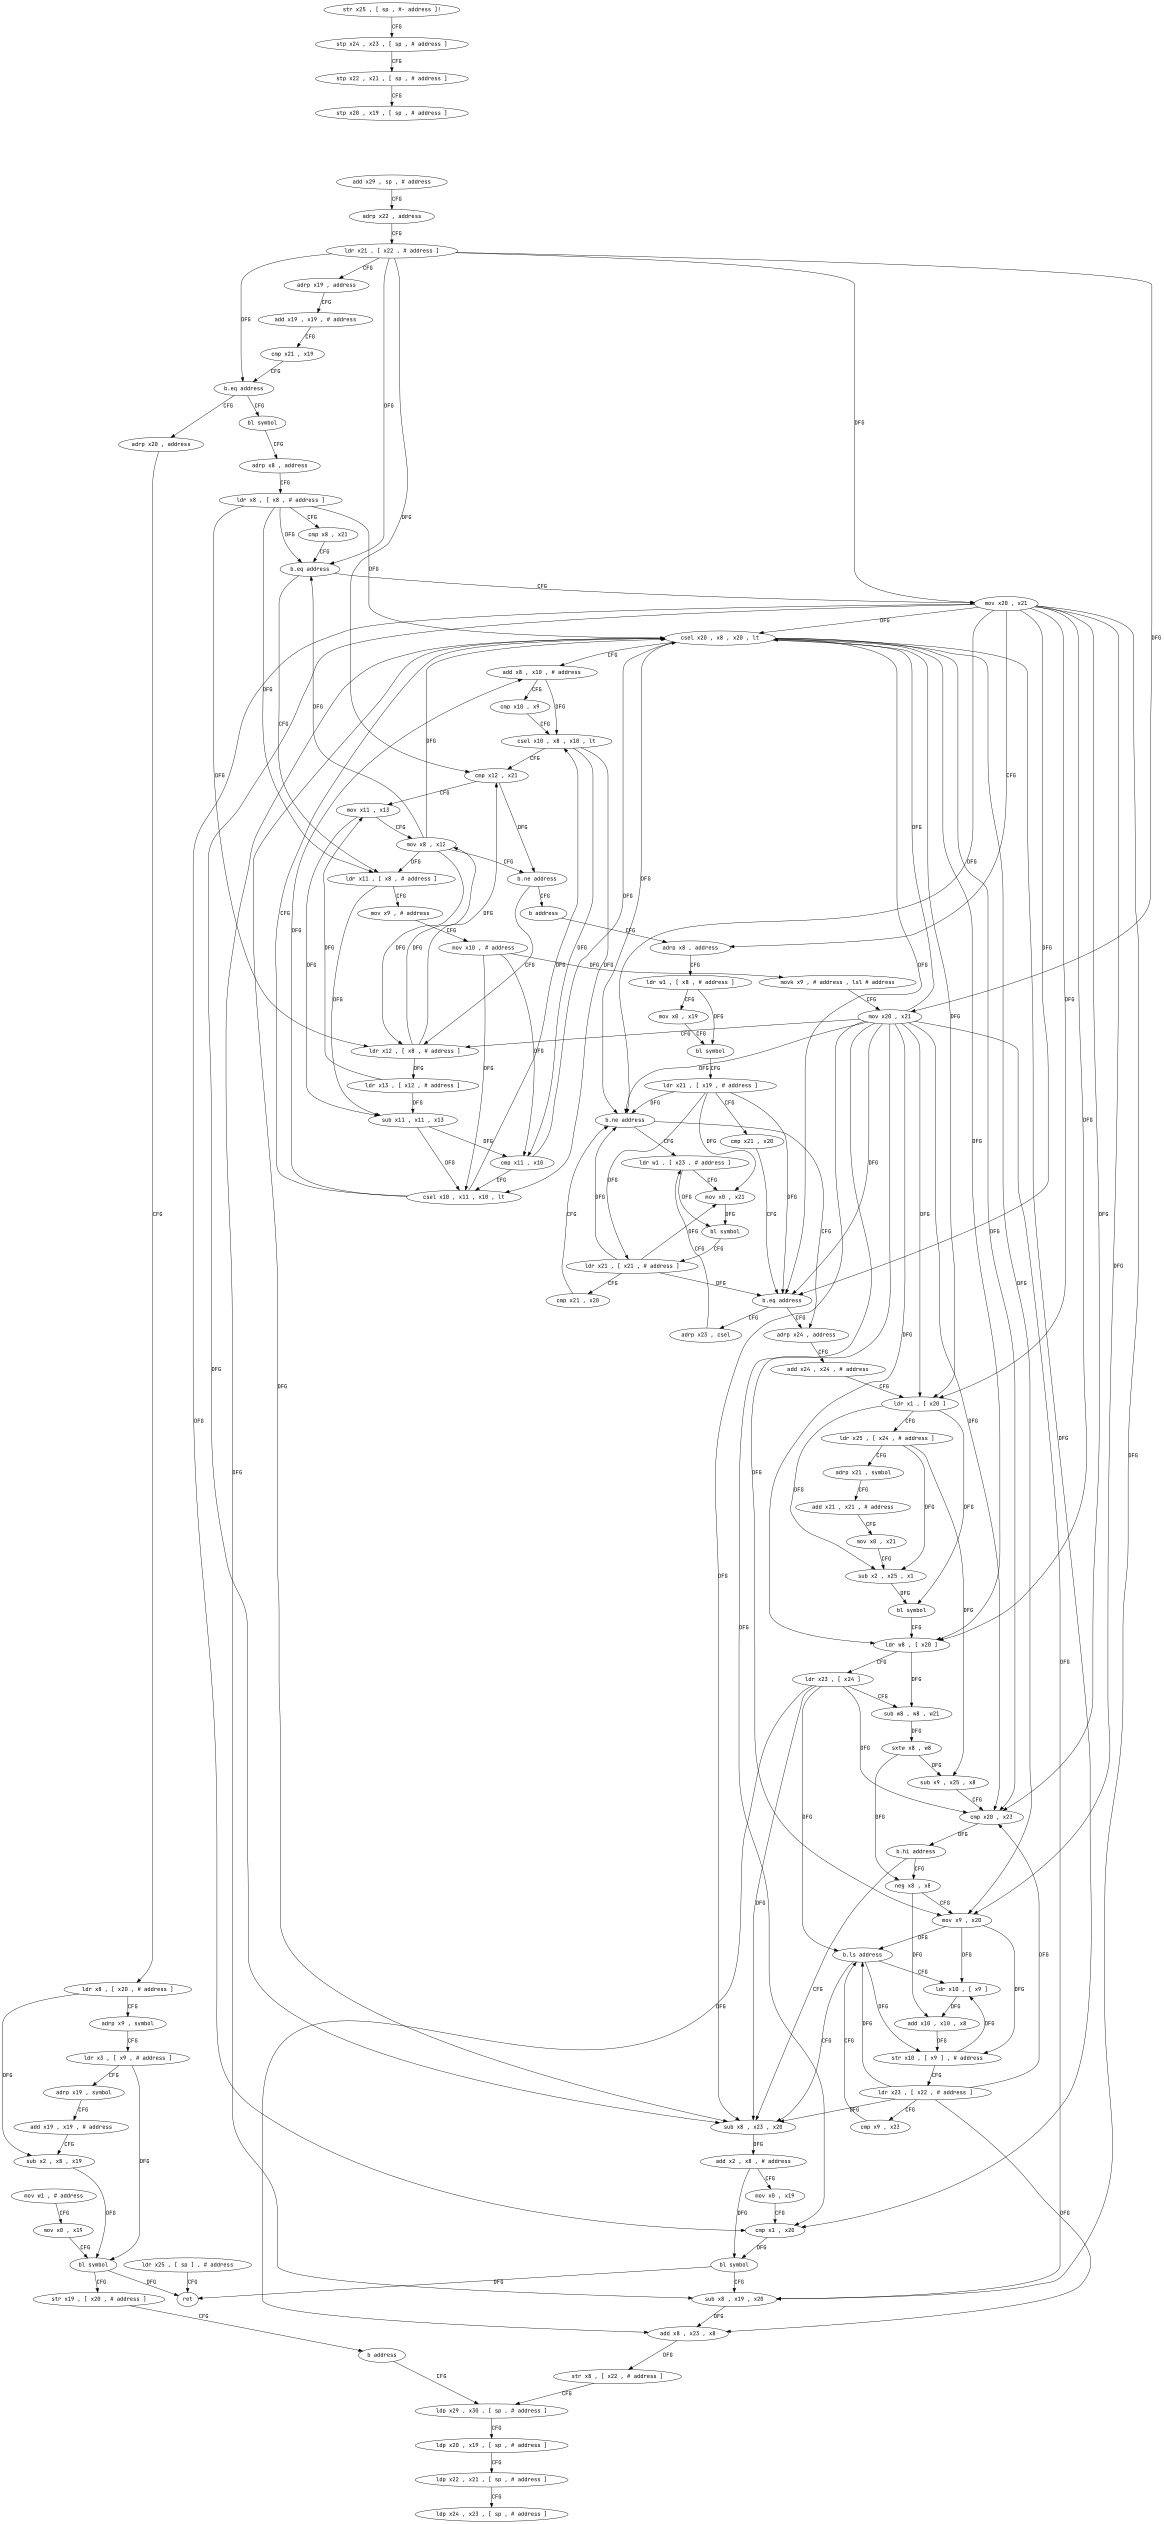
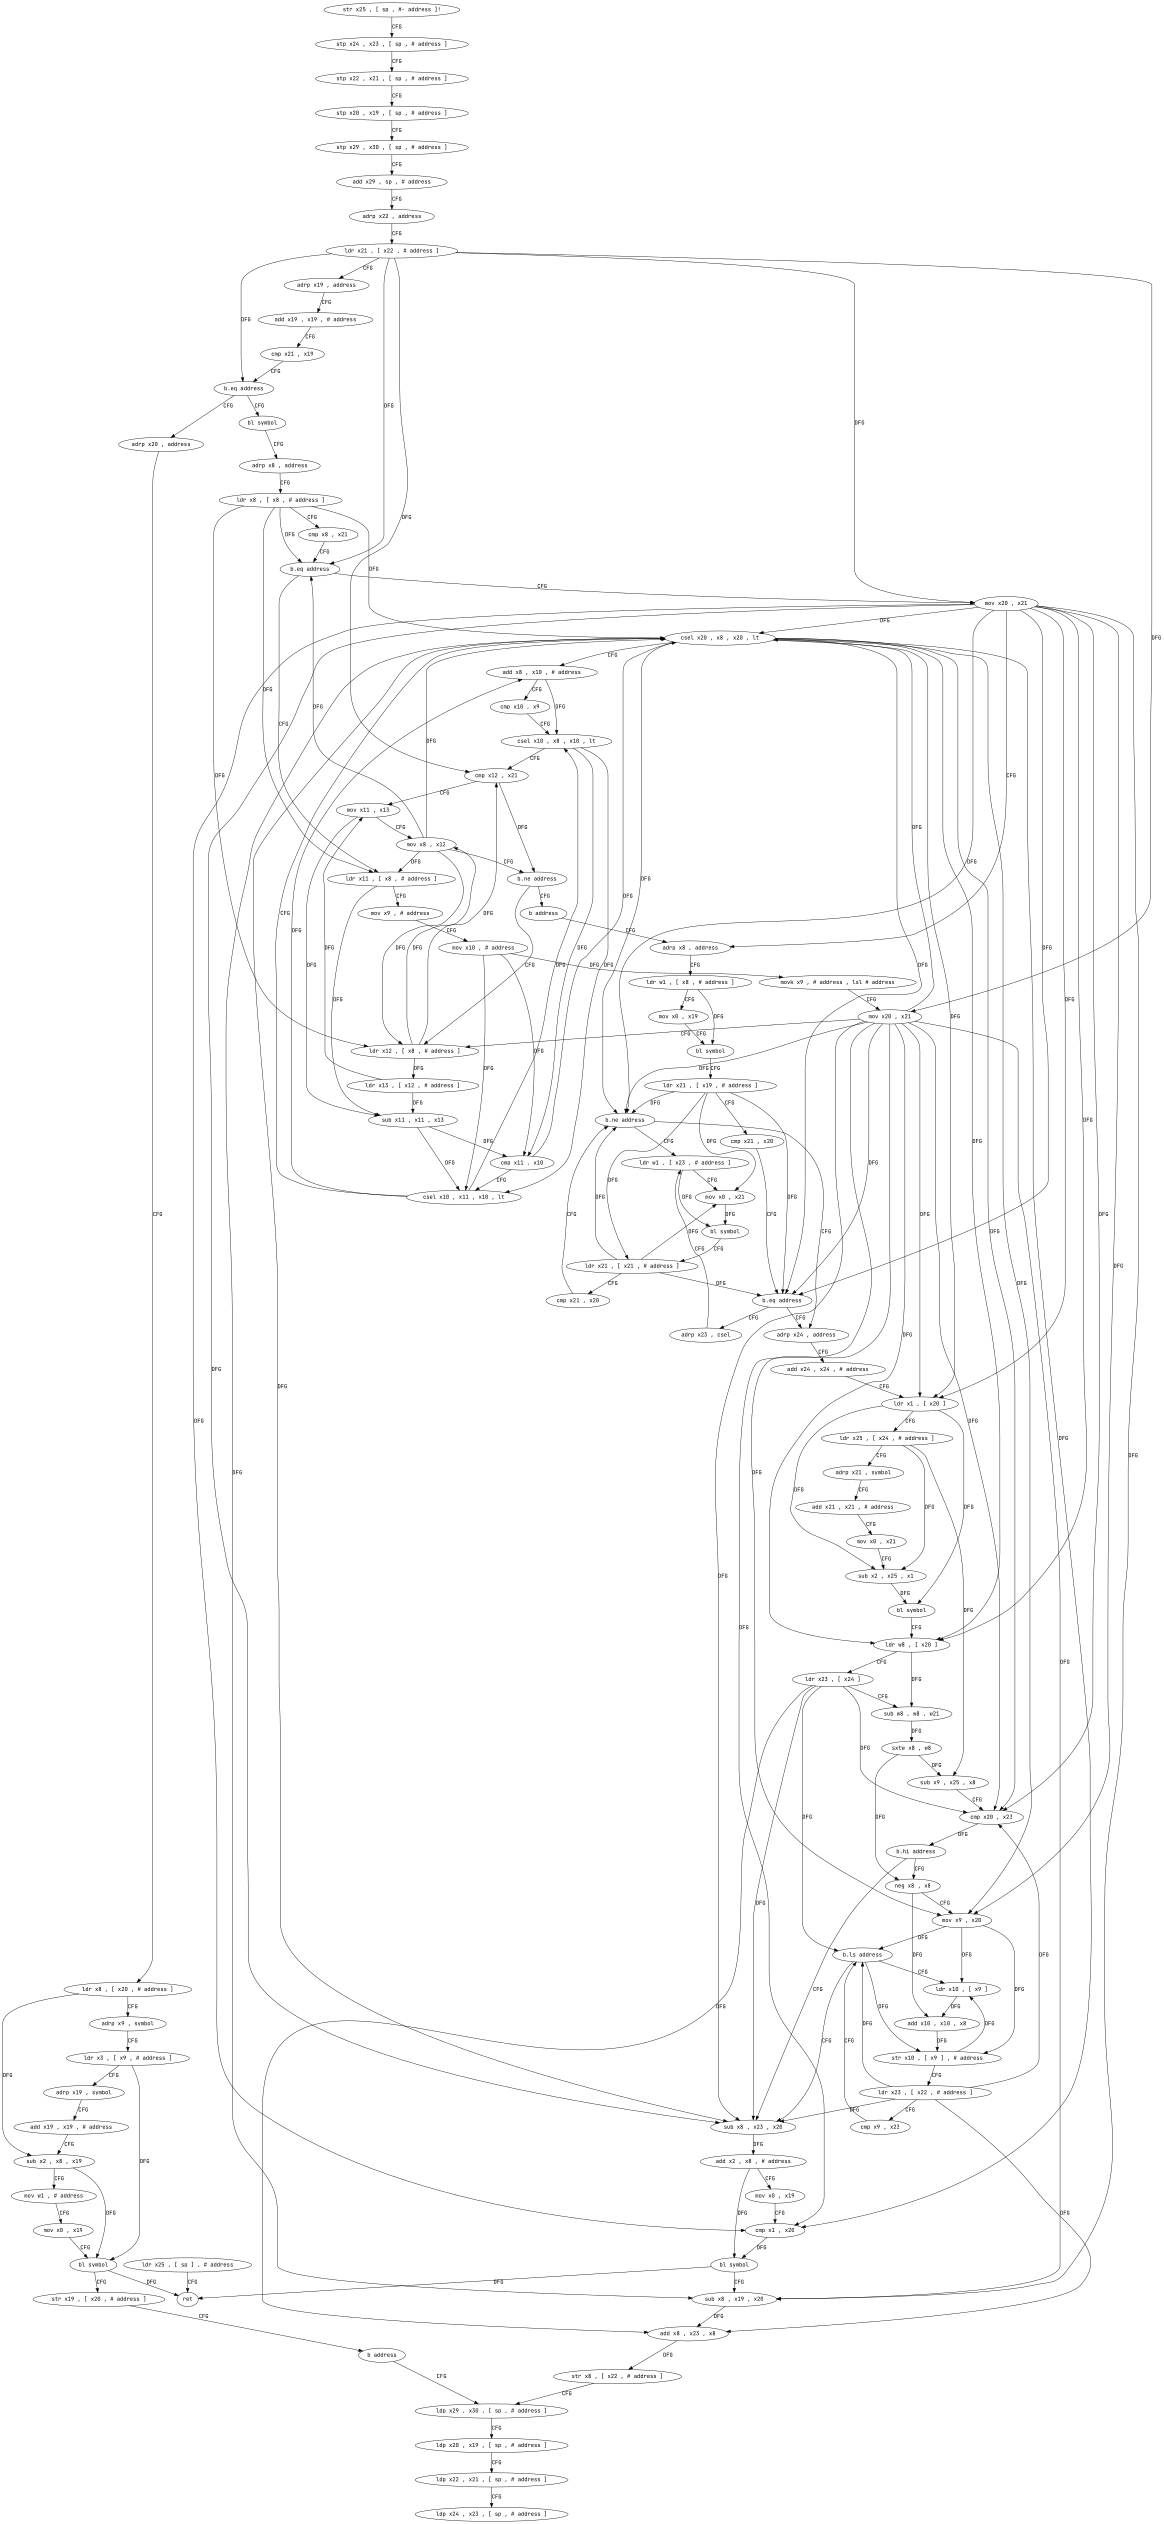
node "stp x29 , x30 , [ sp , # address ]": added
edge "sub x2 , x8 , x19" -> "mov w1 , # address": added, label "CFG"
